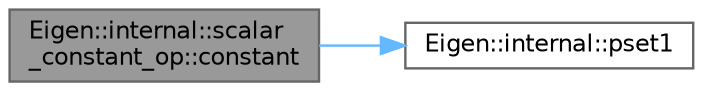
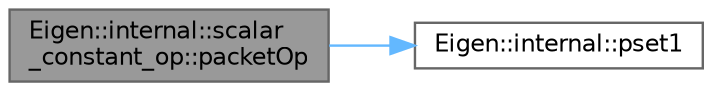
node "Eigen::internal::scalar _constant_op::constant": label "Eigen::internal::scalar _constant_op::constant" -> "Eigen::internal::scalar _constant_op::packetOp"
